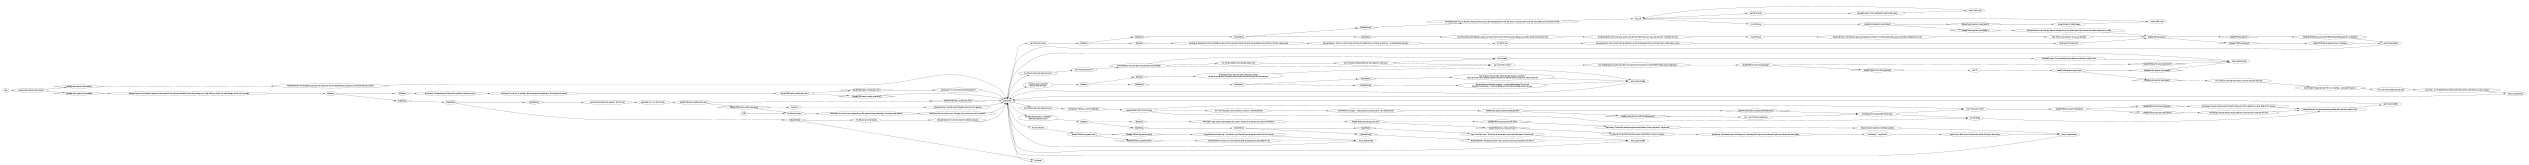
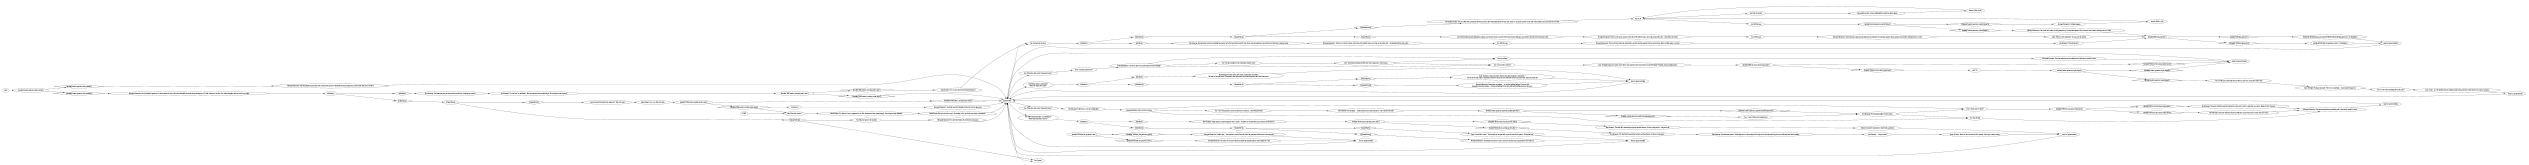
edge "Inland Empire: W-w-w-wait. Haven't you heard this before?" -> "generatorhub": now "Inland Empire: W-w-w-wait. Haven't you heard this before?" -> "You: You fuel into the tank."
node "You: Tap on the side.": removed
